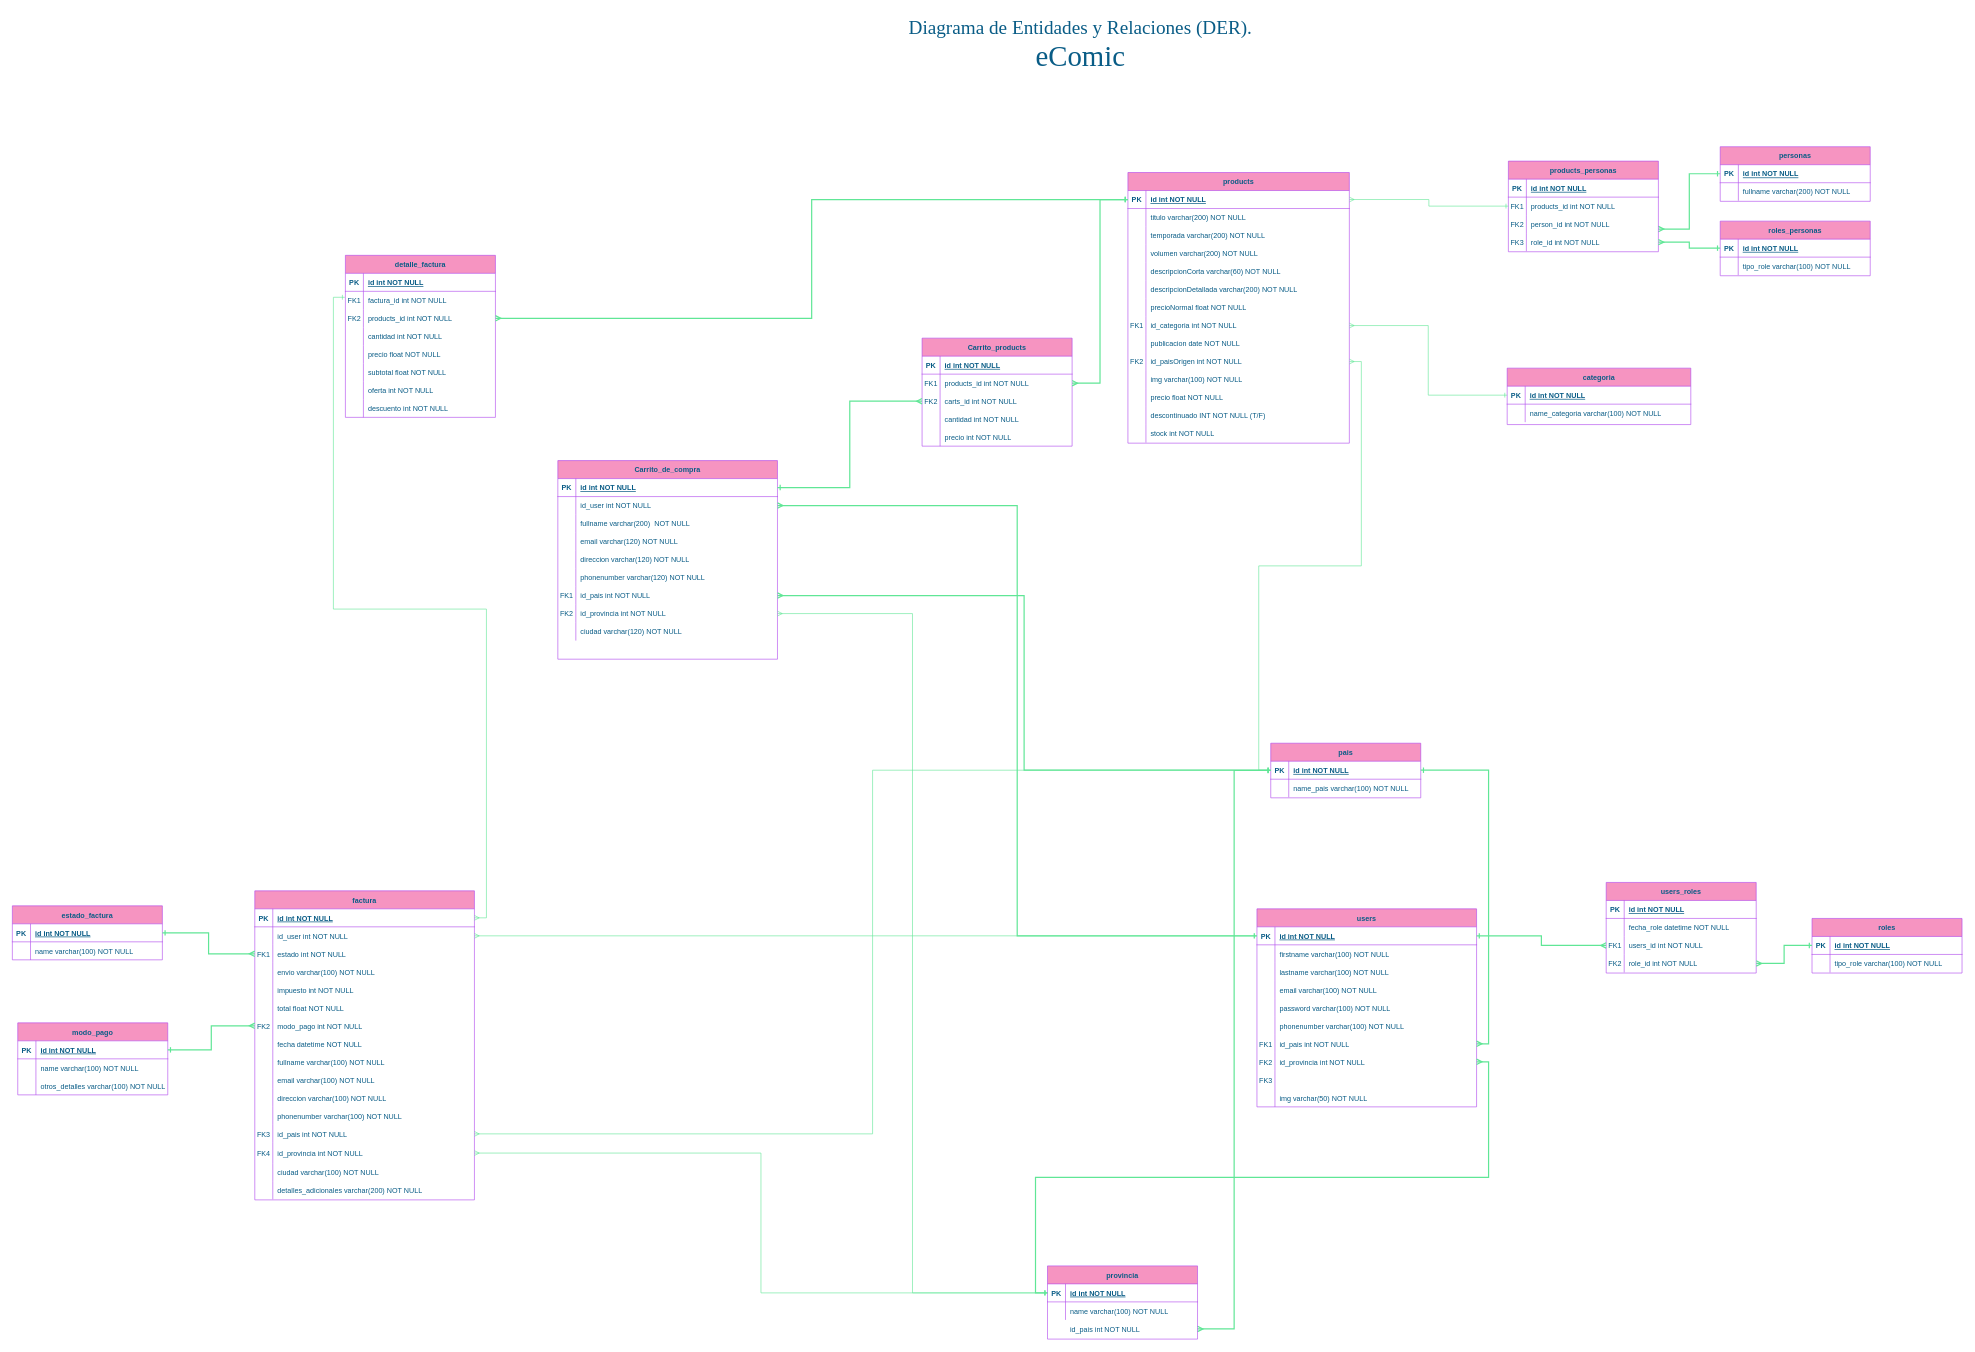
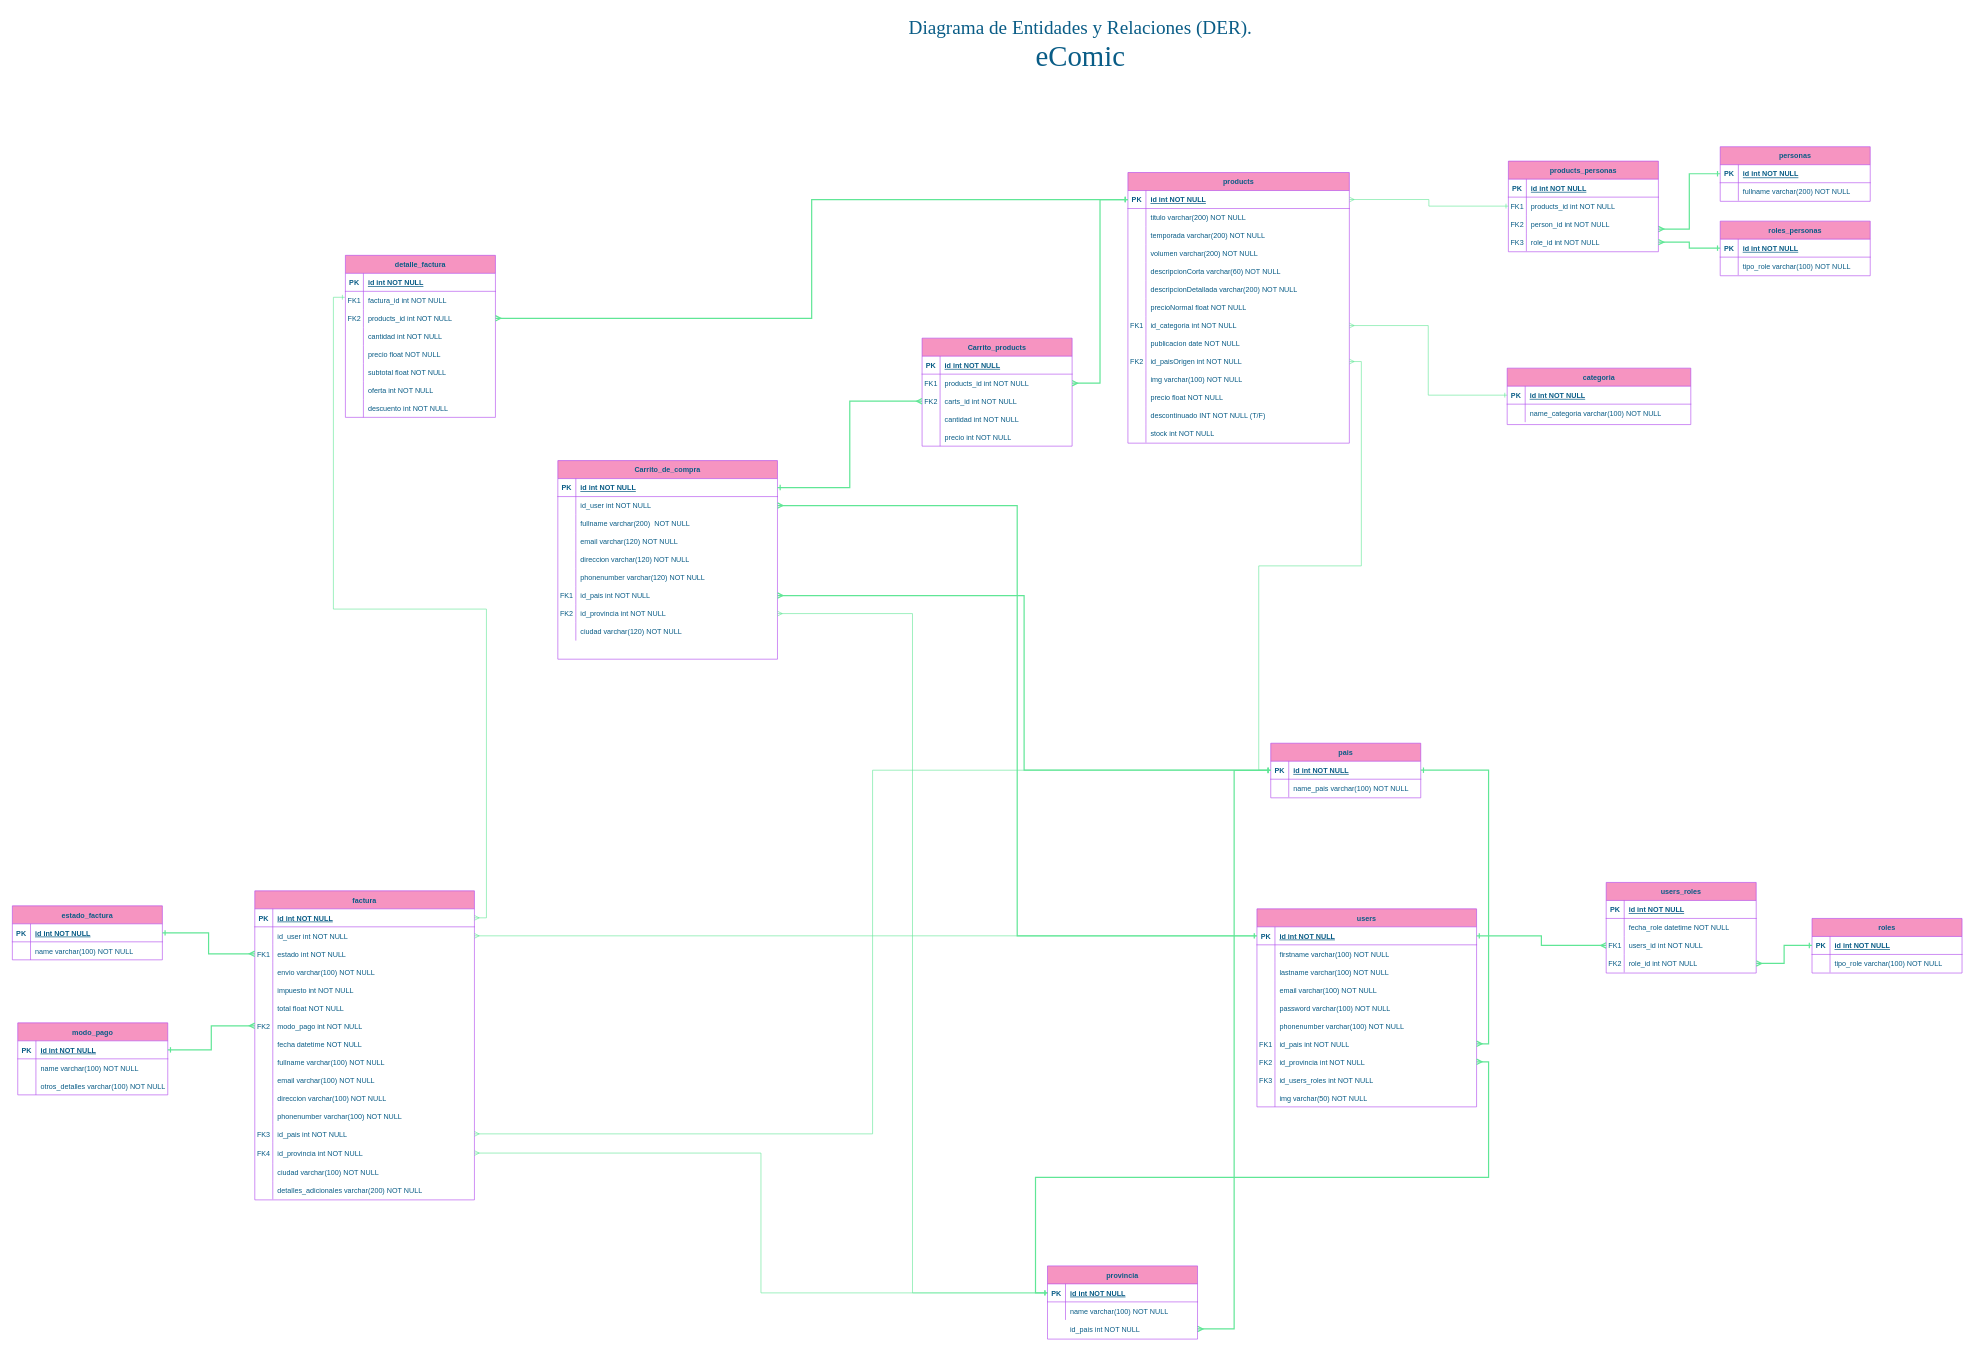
node "id_users_roles int NOT NULL": added
